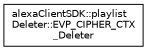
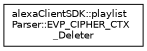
node "alexaClientSDK::playlist Deleter::EVP_CIPHER_CTX _Deleter": label "alexaClientSDK::playlist Deleter::EVP_CIPHER_CTX _Deleter" -> "alexaClientSDK::playlist Parser::EVP_CIPHER_CTX _Deleter"
